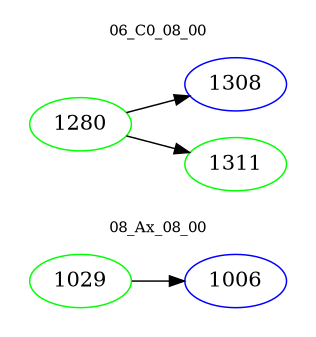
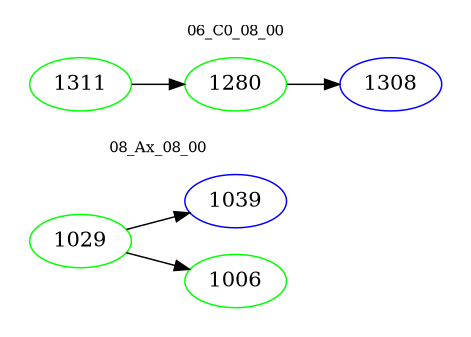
edge "1280" -> "1311": reversed
node "1039": added
node "1006": color blue -> green
